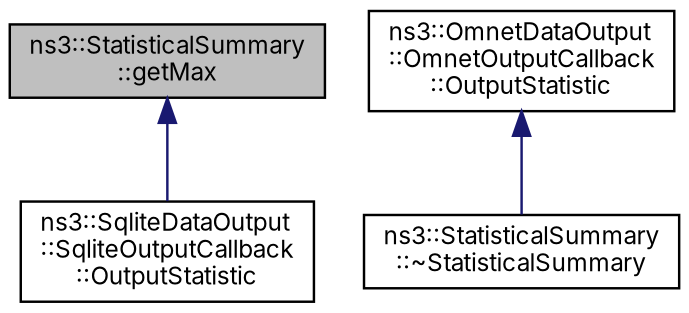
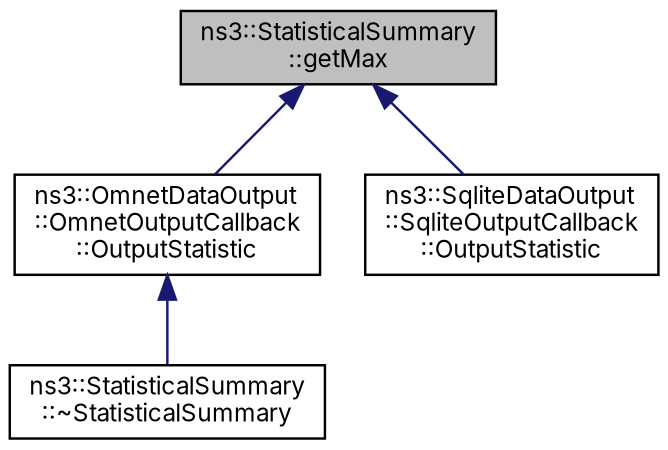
edge "ns3::OmnetDataOutput ::OmnetOutputCallback ::OutputStatistic" -> "ns3::StatisticalSummary ::getMax": added
